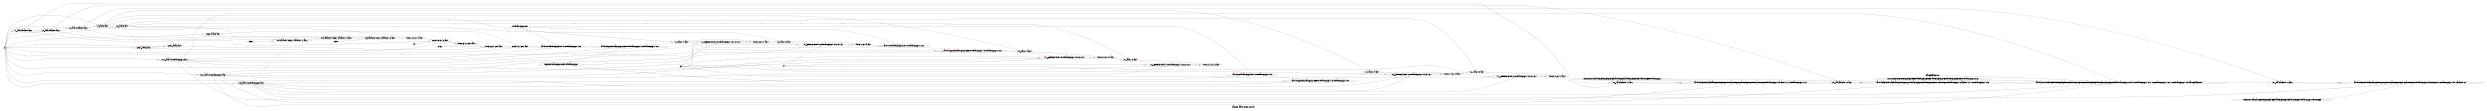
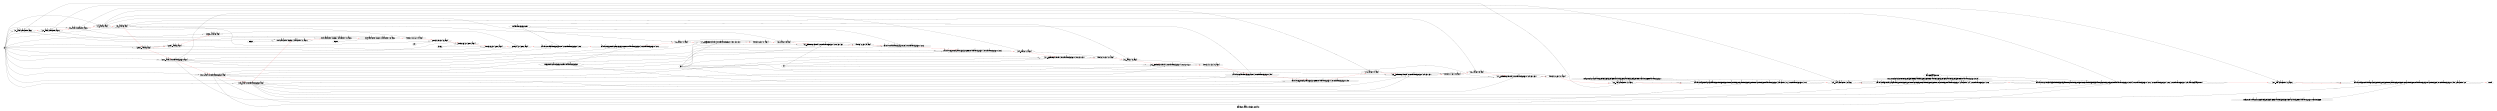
node "ret void": added
